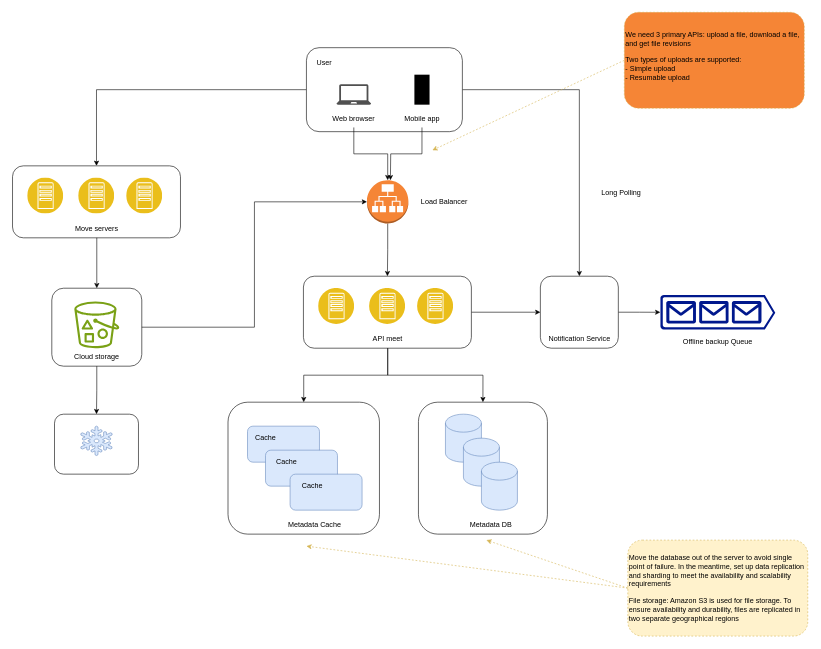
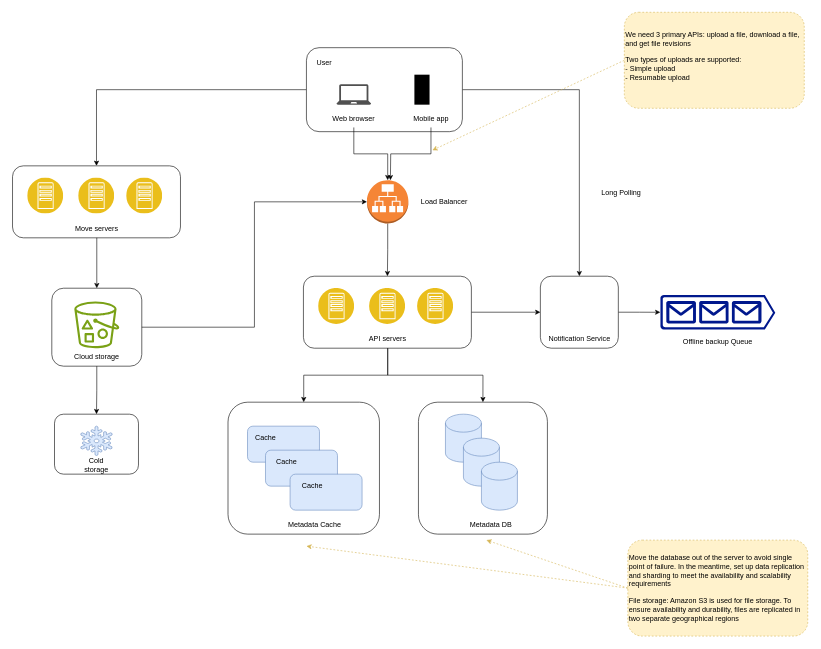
node "We need 3 primary APIs: upload a file, download a file, and get file revisions Two types of uploads are supported: - Simple upload - Resumable upload": fillcolor #f58536 -> #fff2cc
node "Mobile app": moved (422, 119) -> (431, 119)
node "API meet": label "API meet" -> "API servers"
node "Cold storage": added
